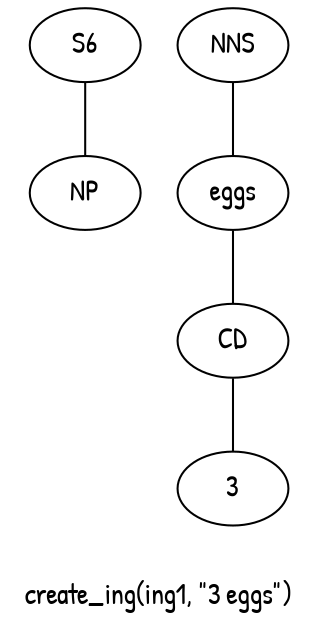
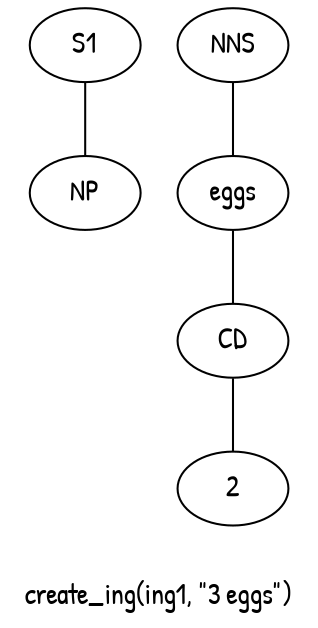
node "S6": label "S6" -> "S1"
node "3": label "3" -> "2"
